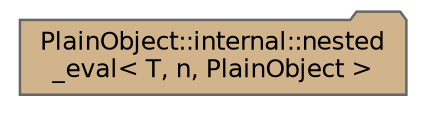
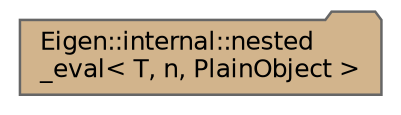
node "PlainObject::internal::nested _eval< T, n, PlainObject >": label "PlainObject::internal::nested _eval< T, n, PlainObject >" -> "Eigen::internal::nested _eval< T, n, PlainObject >"
